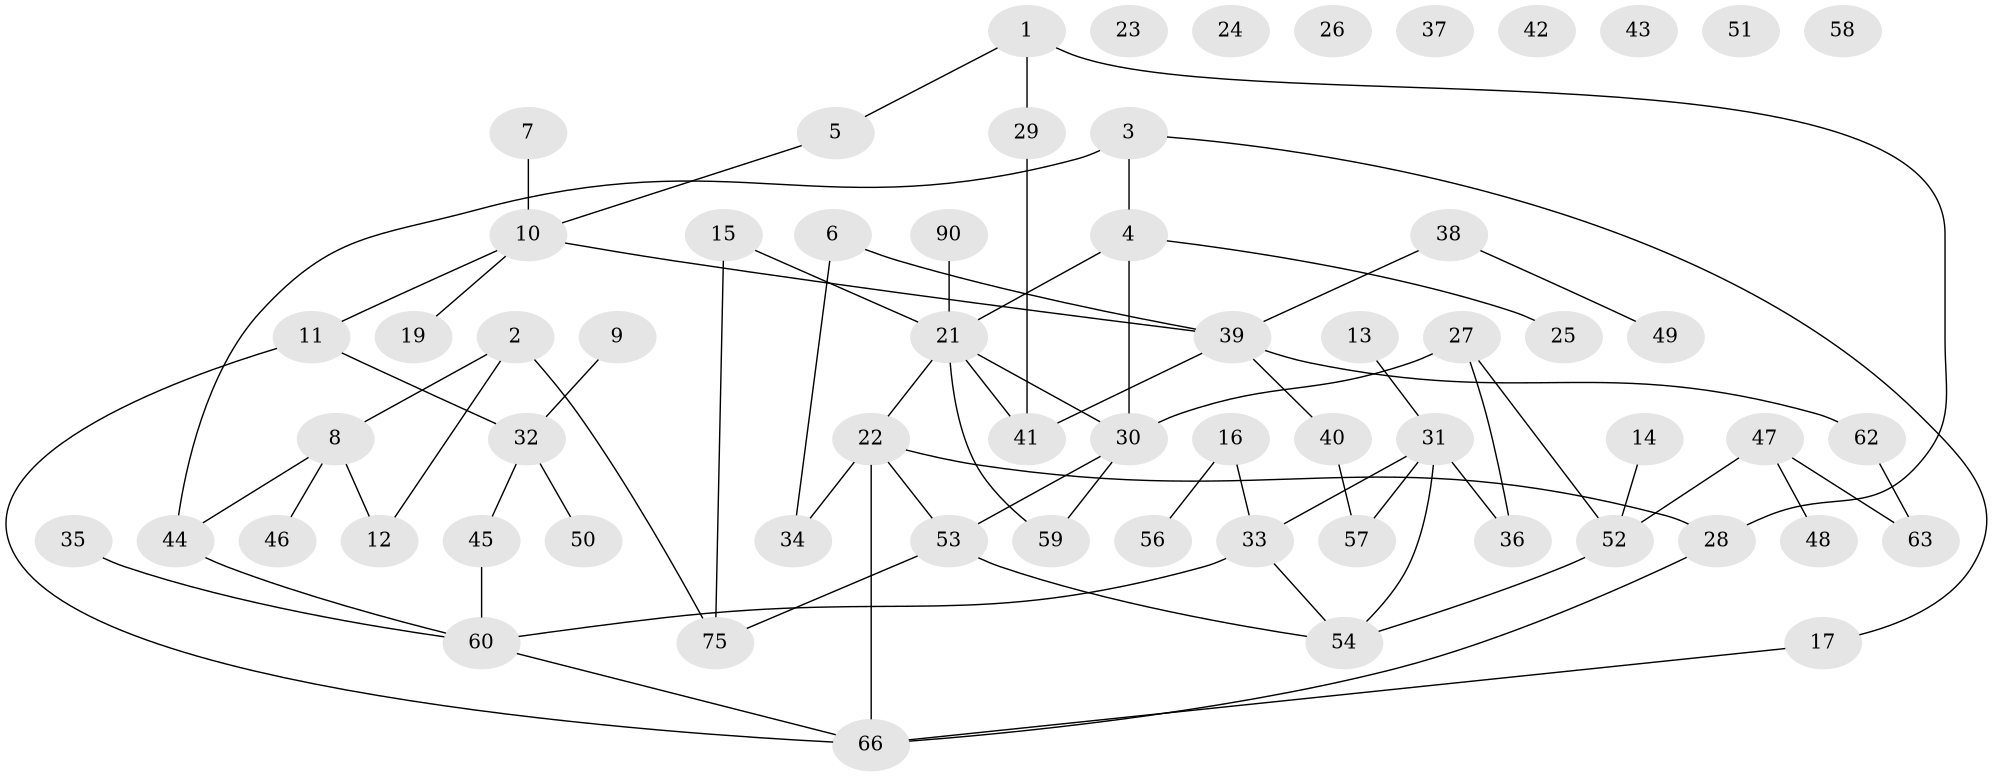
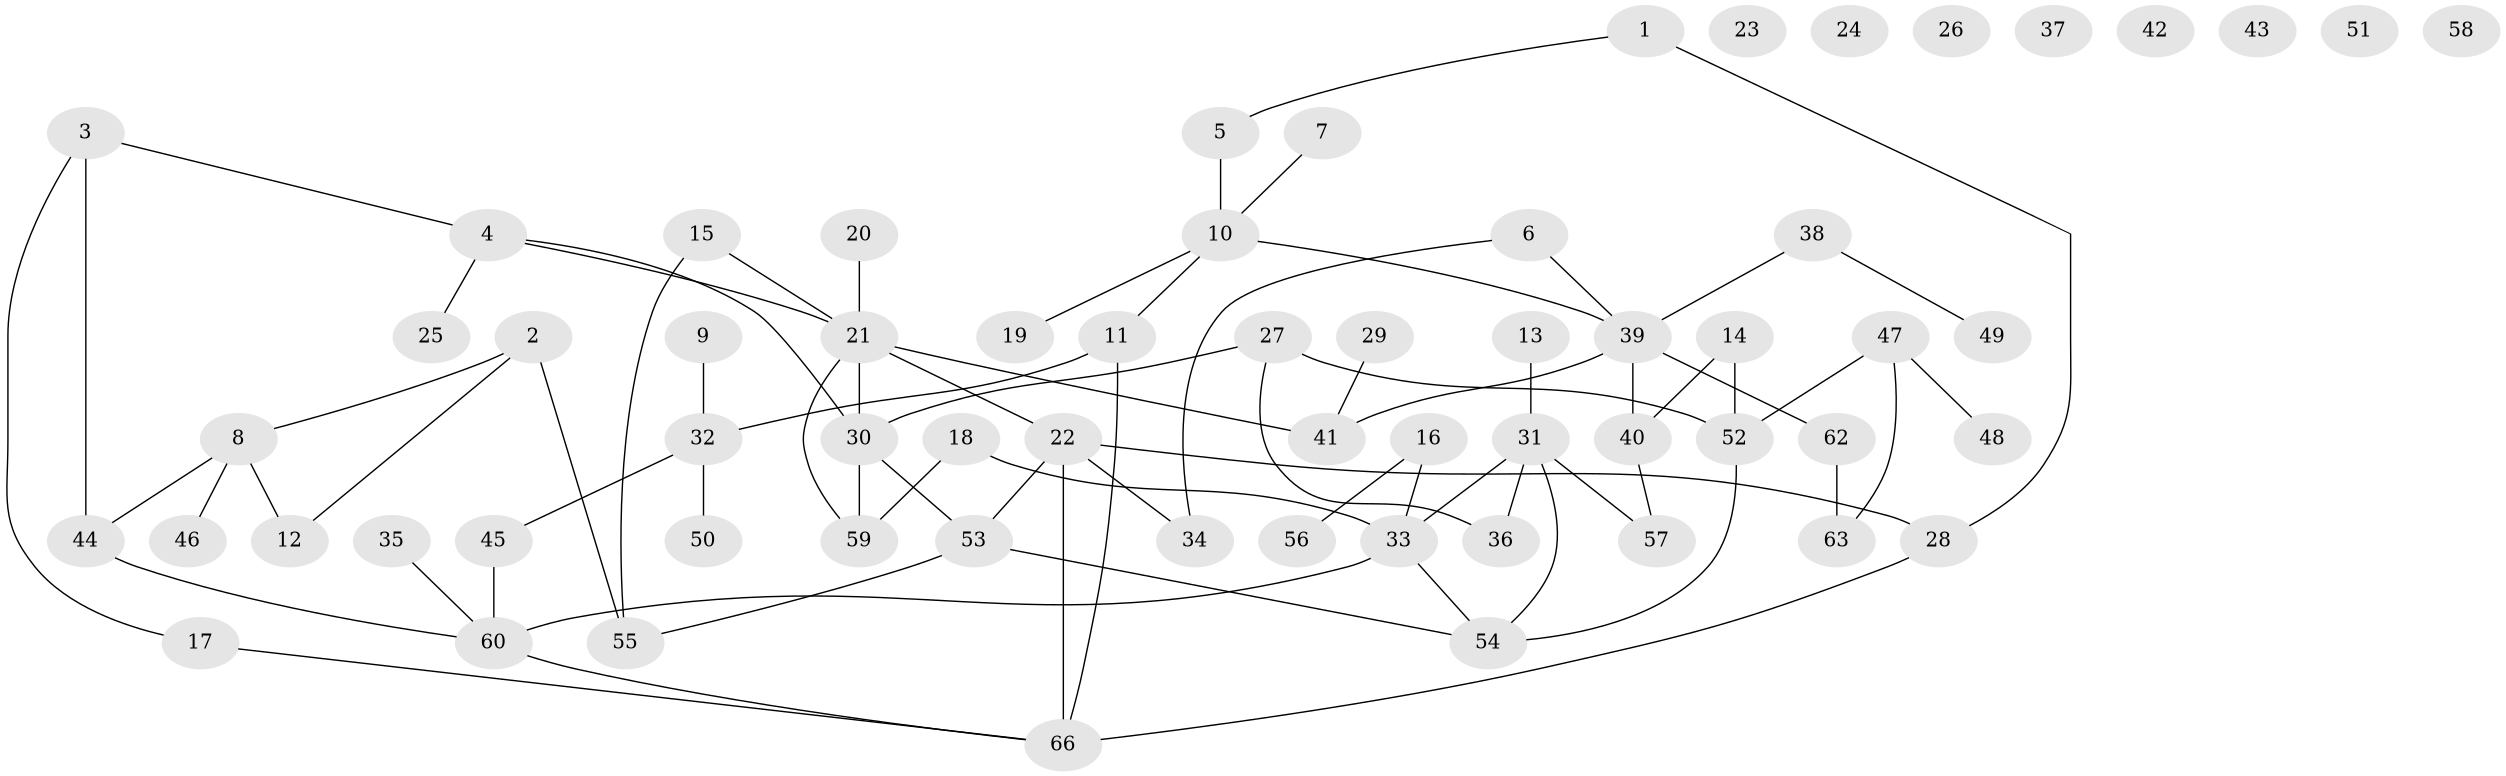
edge "1" -- "29": removed
node "90": label "90" -> "20"
edge "14" -- "40": added
node "18": added
node "75": label "75" -> "55"
